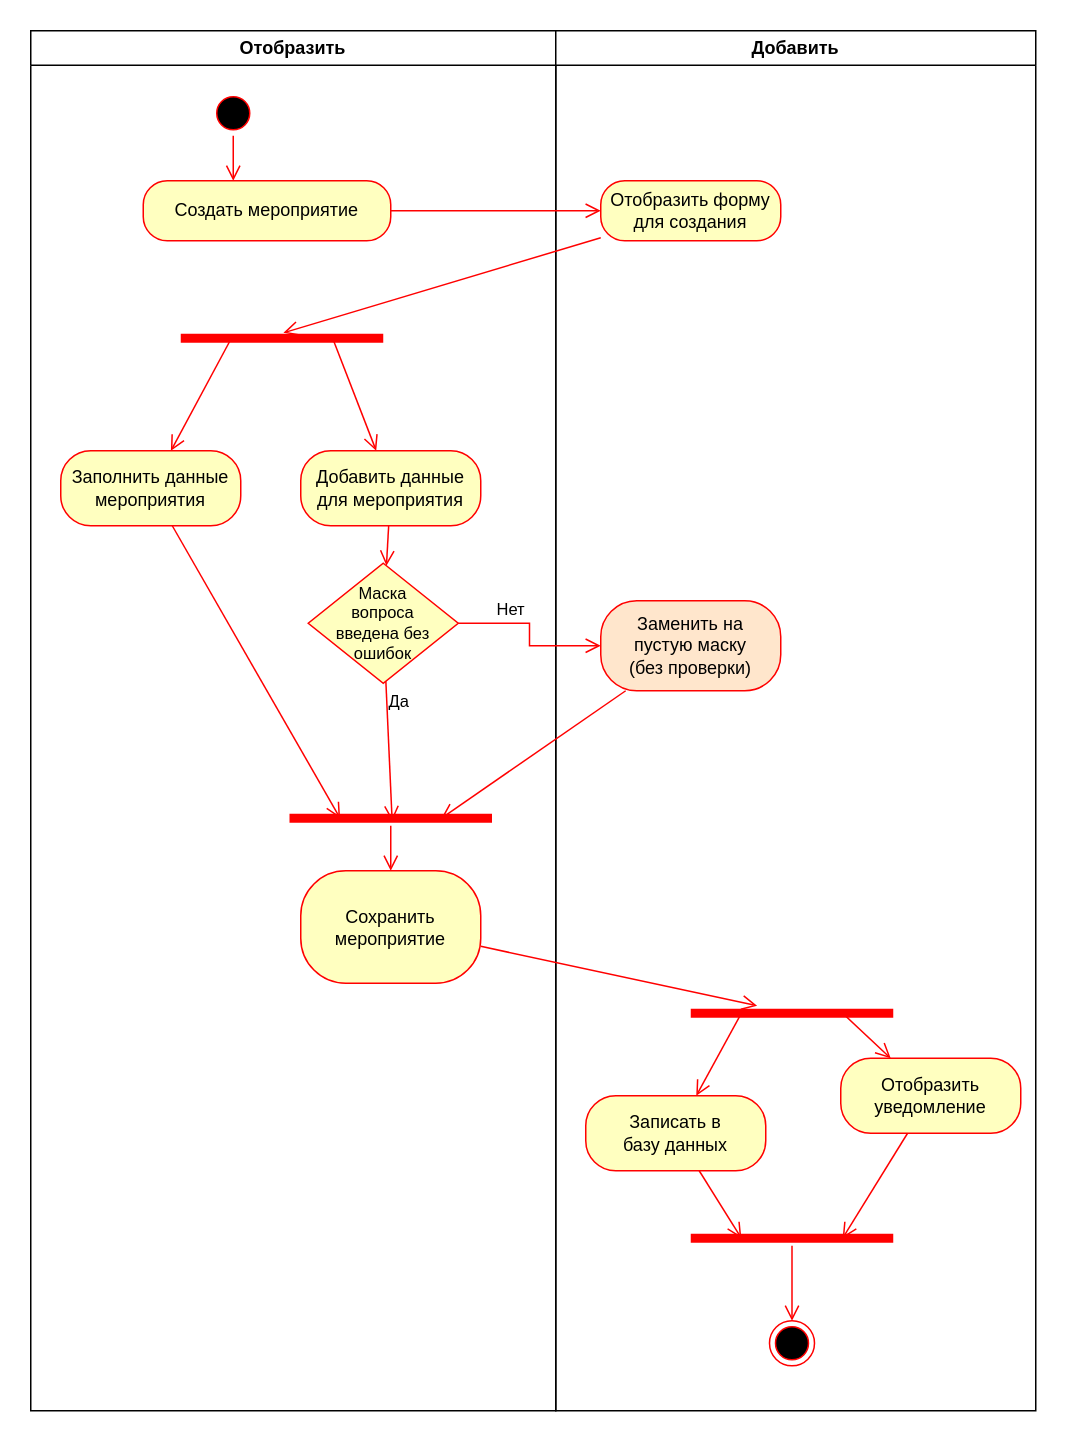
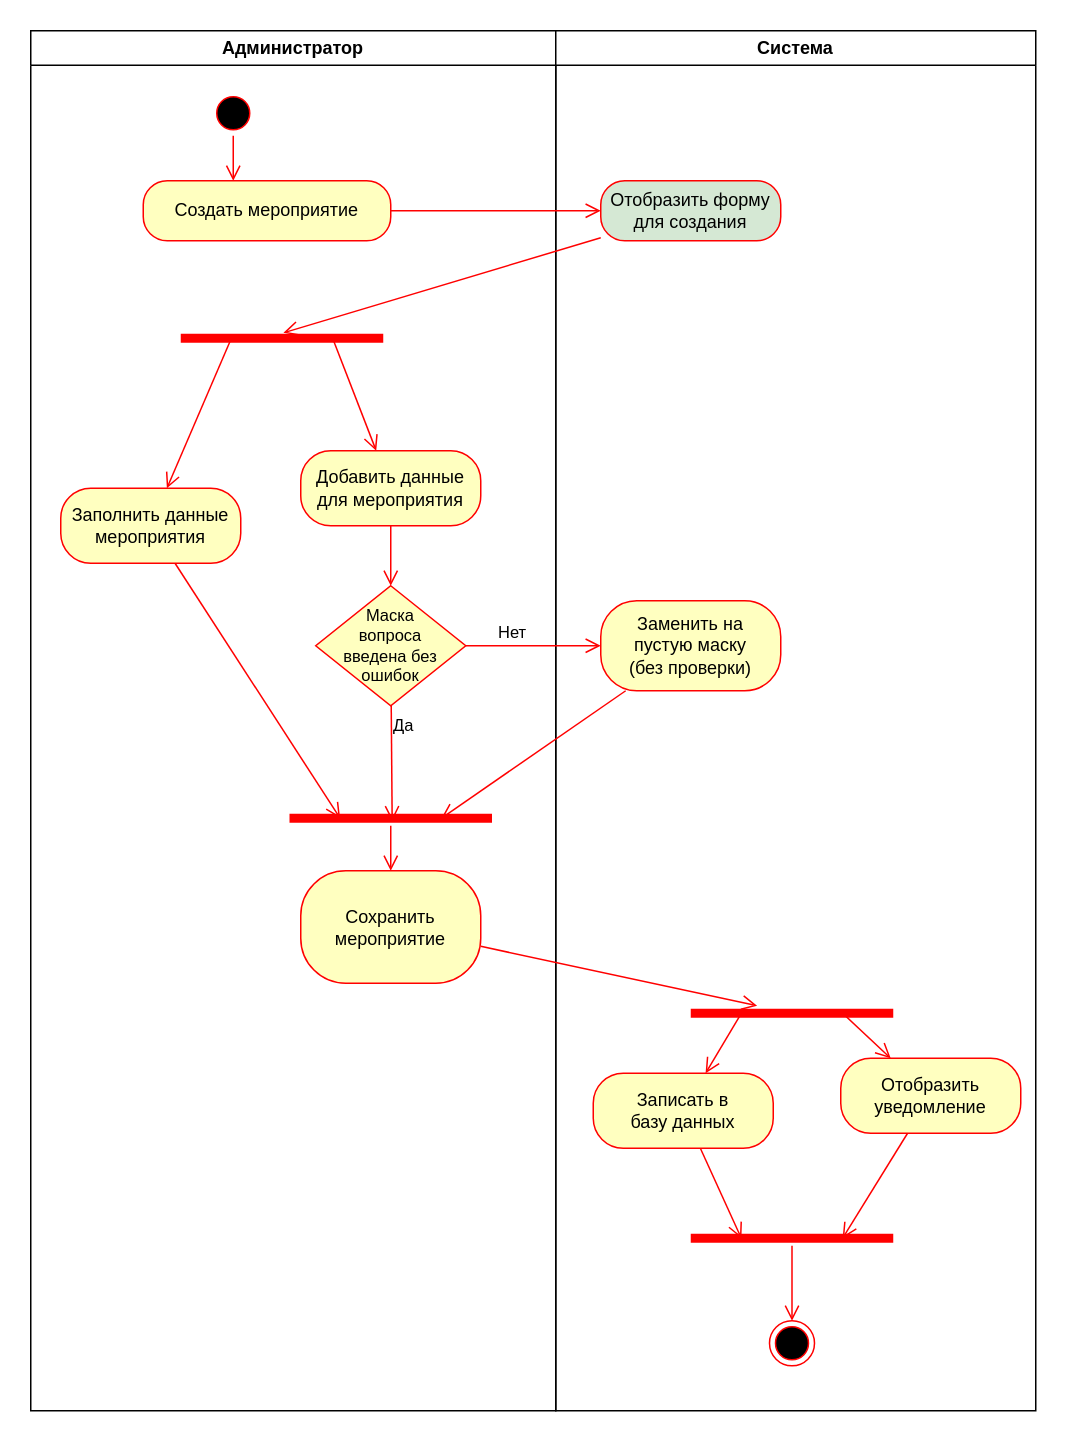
node "Отобразить": label "Отобразить" -> "Администратор"
node "Добавить": label "Добавить" -> "Система"
node "Отобразить форму для создания": fillcolor #ffffc0 -> #d5e8d4
node "Заполнить данные мероприятия": moved (151, 488) -> (151, 526)
node "Маска вопроса введена без ошибок": moved (383, 623) -> (391, 646)
node "Заменить на пустую маску (без проверки)": fillcolor #ffe6cc -> #ffffc0
node "Записать в базу данных": moved (676, 1133) -> (683, 1111)
